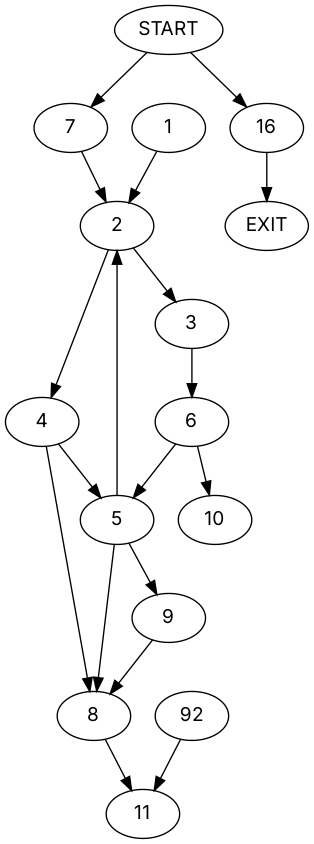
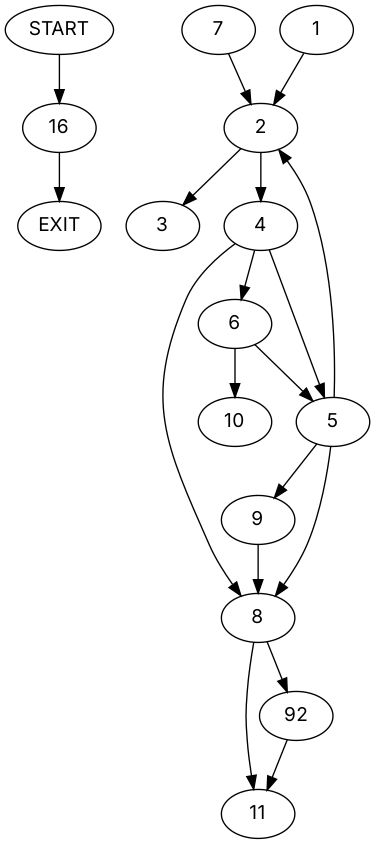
edge "START" -> "7": removed
edge "3" -> "6": now "4" -> "6"
edge "8" -> "92": added
